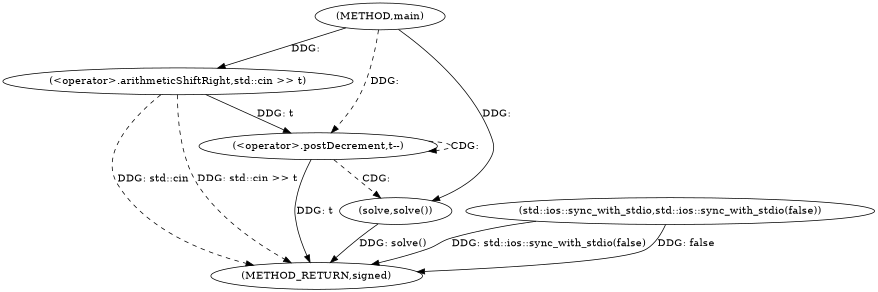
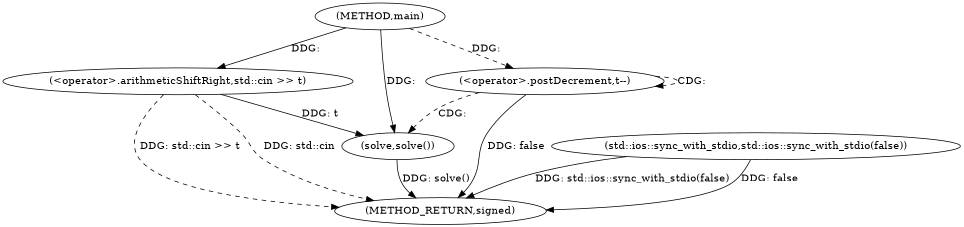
edge "(<operator>.arithmeticShiftRight,std::cin >> t)" -> "(<operator>.postDecrement,t--)": now "(<operator>.arithmeticShiftRight,std::cin >> t)" -> "(solve,solve())"
edge "(<operator>.postDecrement,t--)" -> "(METHOD_RETURN,signed)": label "DDG: t" -> "DDG: false"
